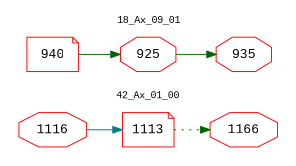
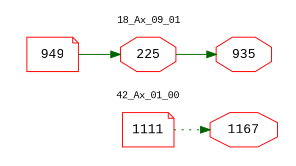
node "940": label "940" -> "949"
node "925": label "925" -> "225"
node "1116": removed
node "1113": label "1113" -> "1111"
node "1166": label "1166" -> "1167"
